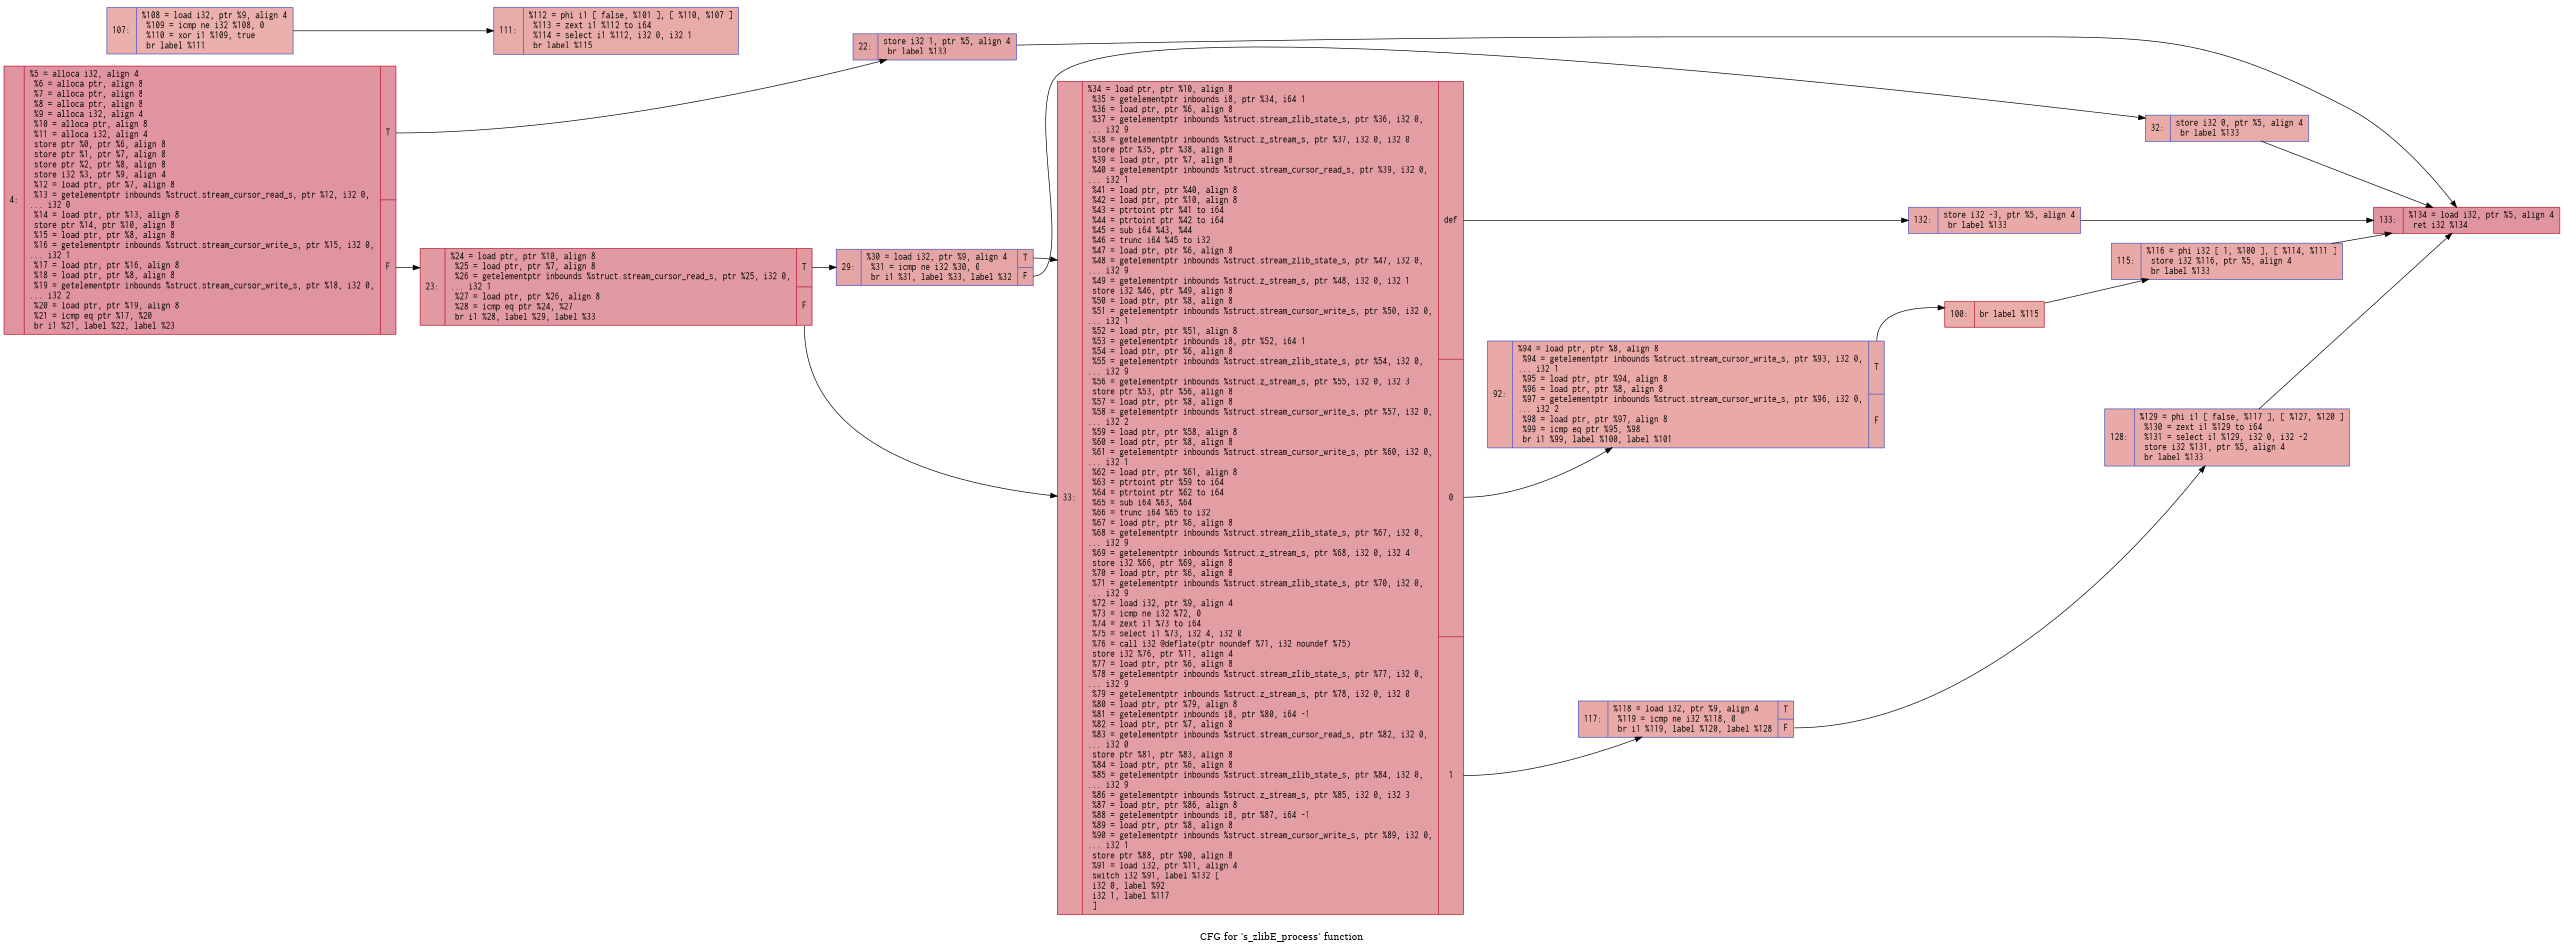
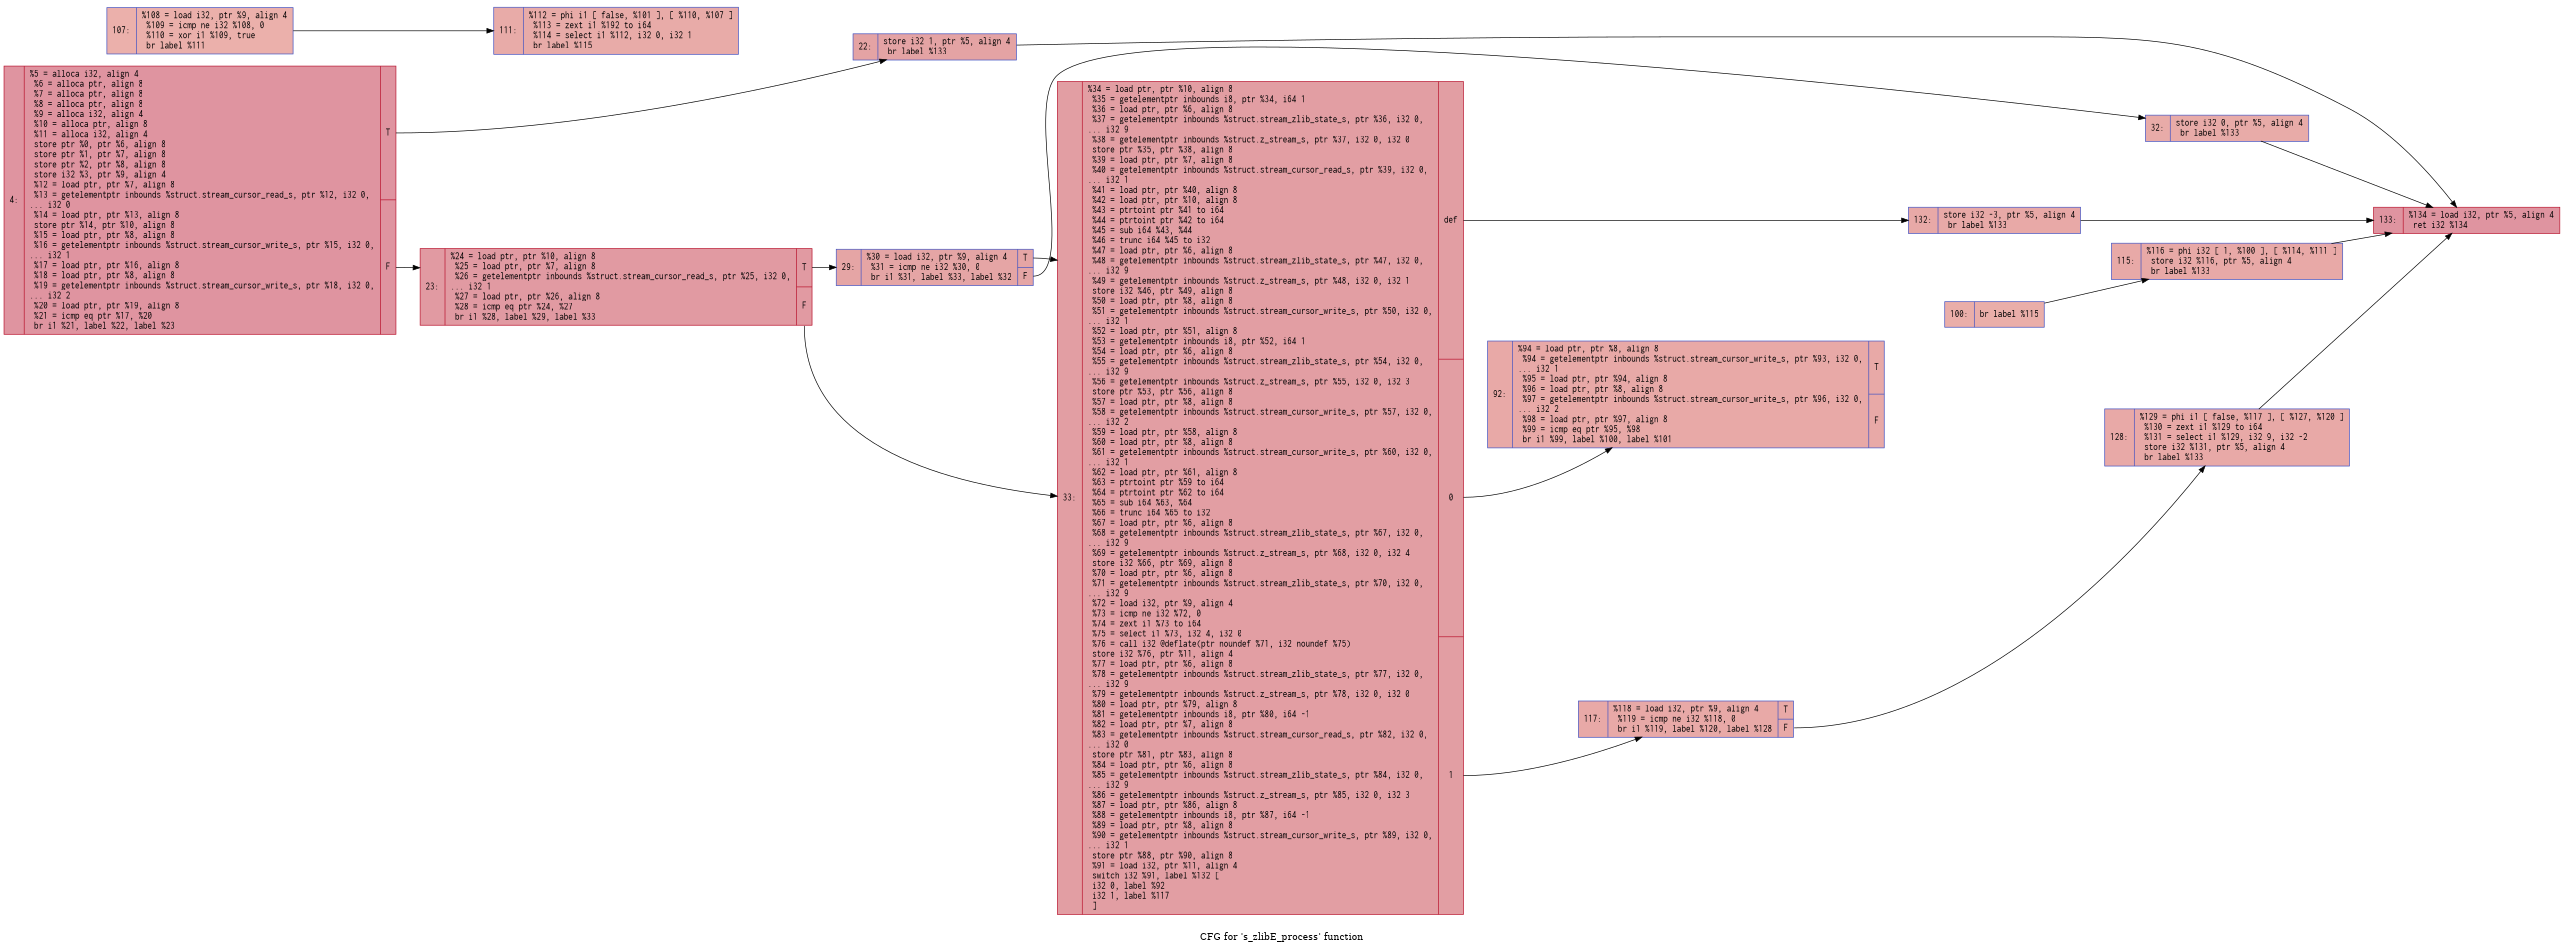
node "111:": text "%113 = zext i1 %112 to i64" -> "%113 = zext i1 %192 to i64"
edge "92:" -> "100:": removed
node "100:": color #b70d28ff -> #3d50c3ff
node "128:": text "%131 = select i1 %129, i32 0, i32 -2" -> "%131 = select i1 %129, i32 9, i32 -2"
